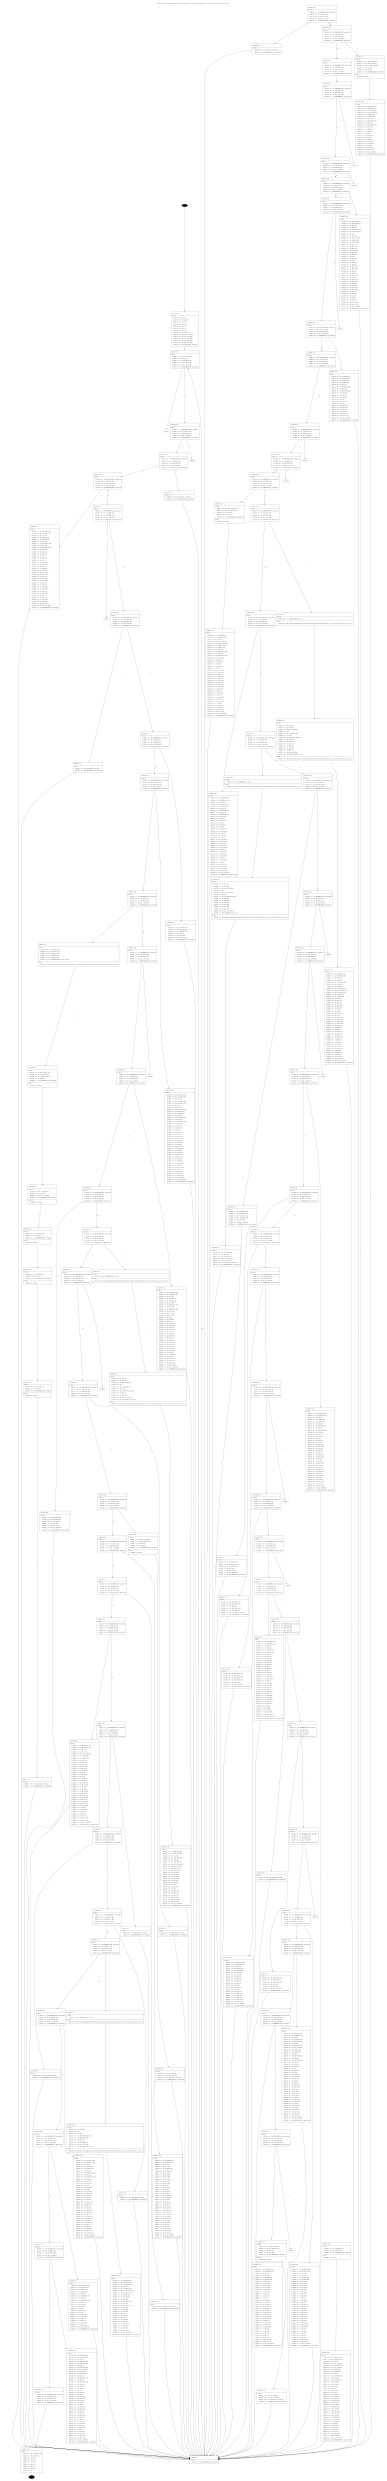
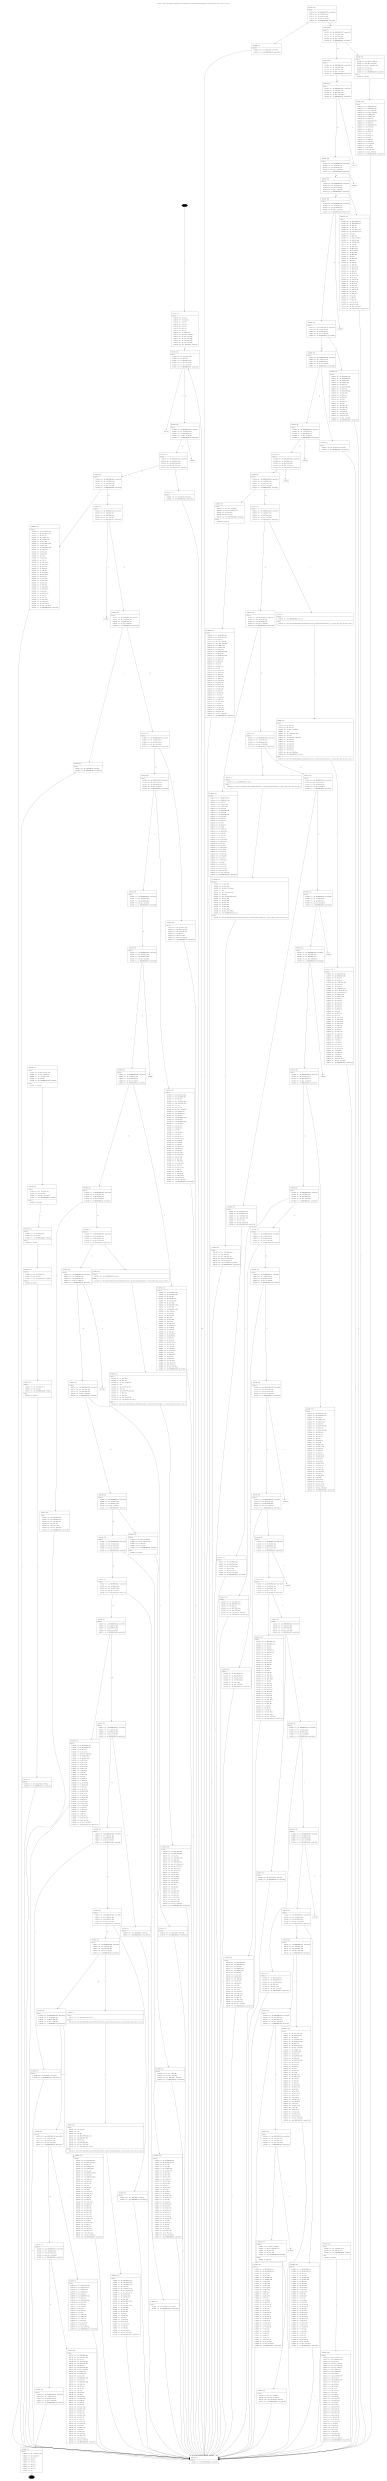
node "0x4024b1 [15]": added
node "0x402a05 [27]": removed
